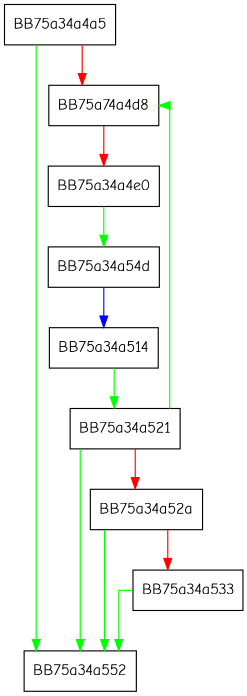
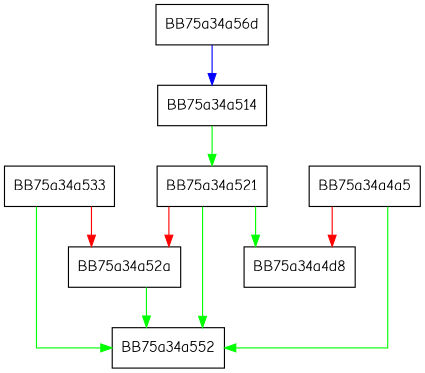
node "BB75a74a4d8": label "BB75a74a4d8" -> "BB75a34a4d8"
node "BB75a34a4e0": removed
node "BB75a34a54d": label "BB75a34a54d" -> "BB75a34a56d"
edge "BB75a34a52a" -> "BB75a34a533": reversed
